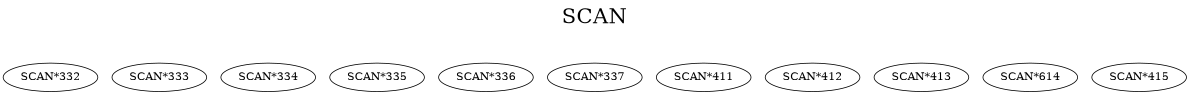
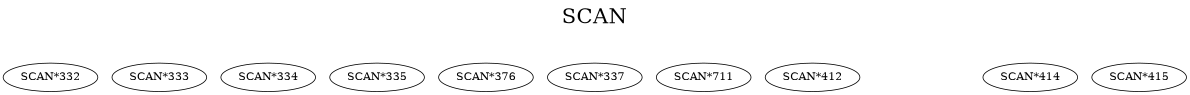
node "SCAN*336": label "SCAN*336" -> "SCAN*376"
node "SCAN*411": label "SCAN*411" -> "SCAN*711"
node "SCAN*413": removed
node "SCAN*614": label "SCAN*614" -> "SCAN*414"
